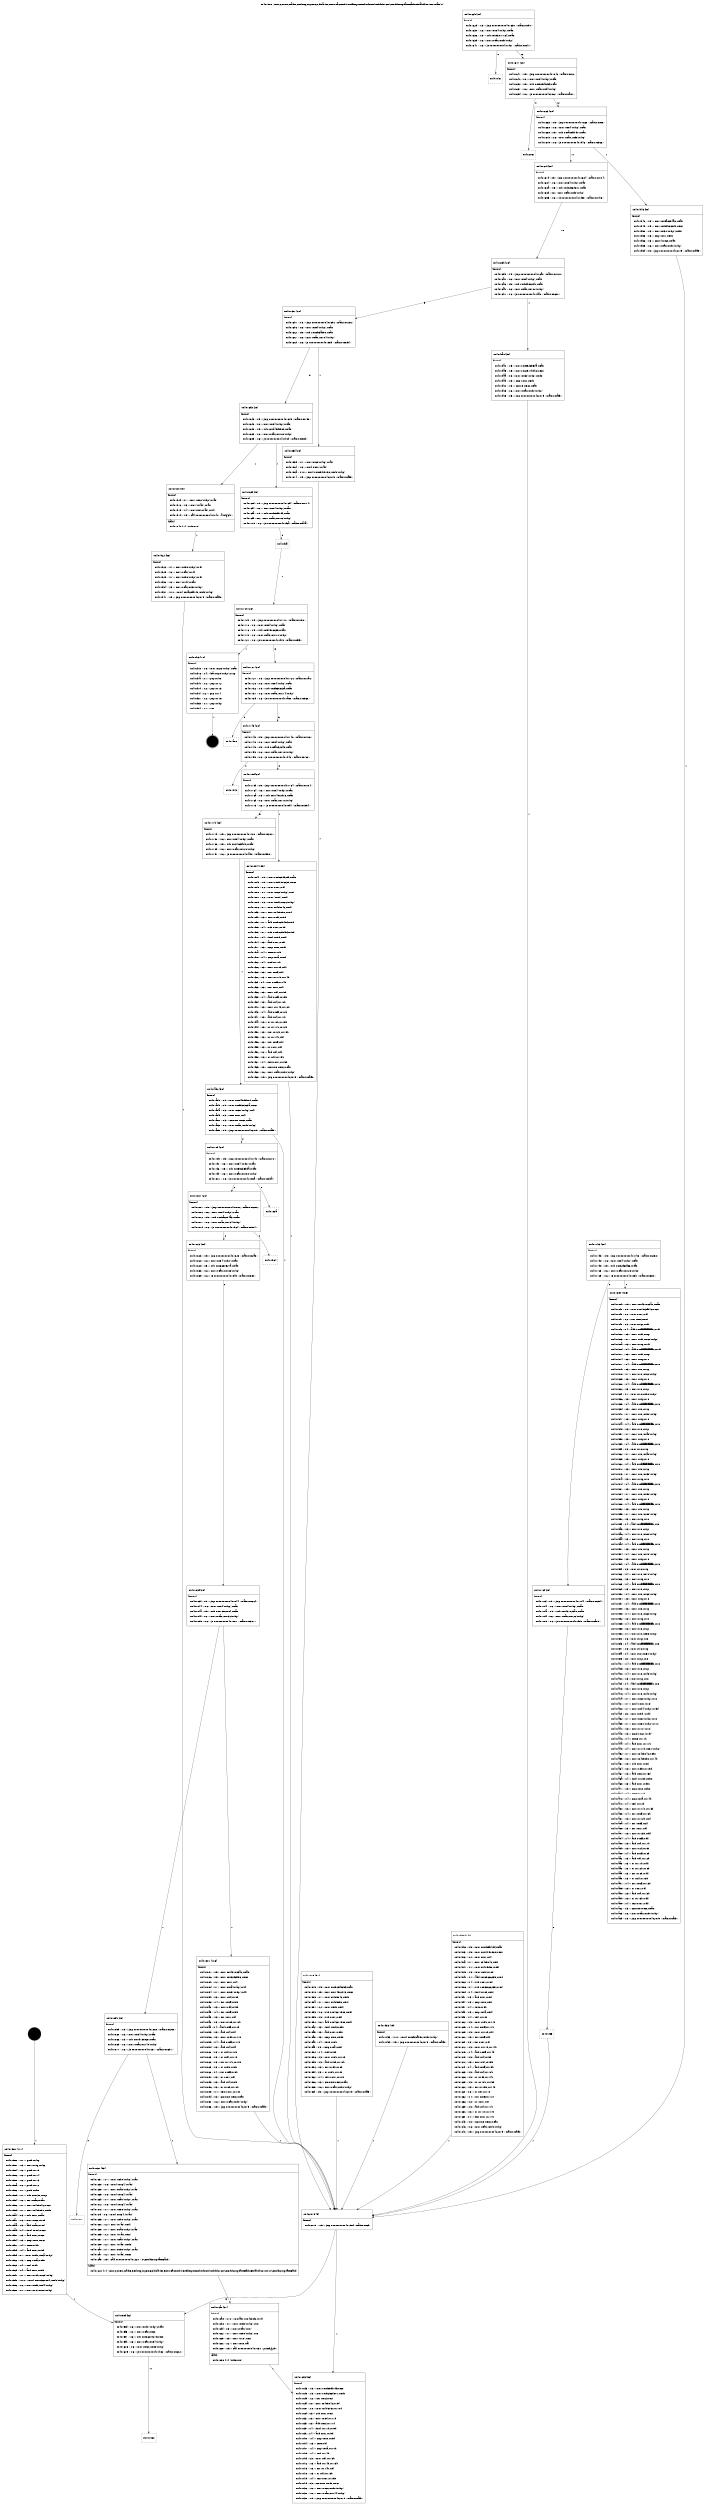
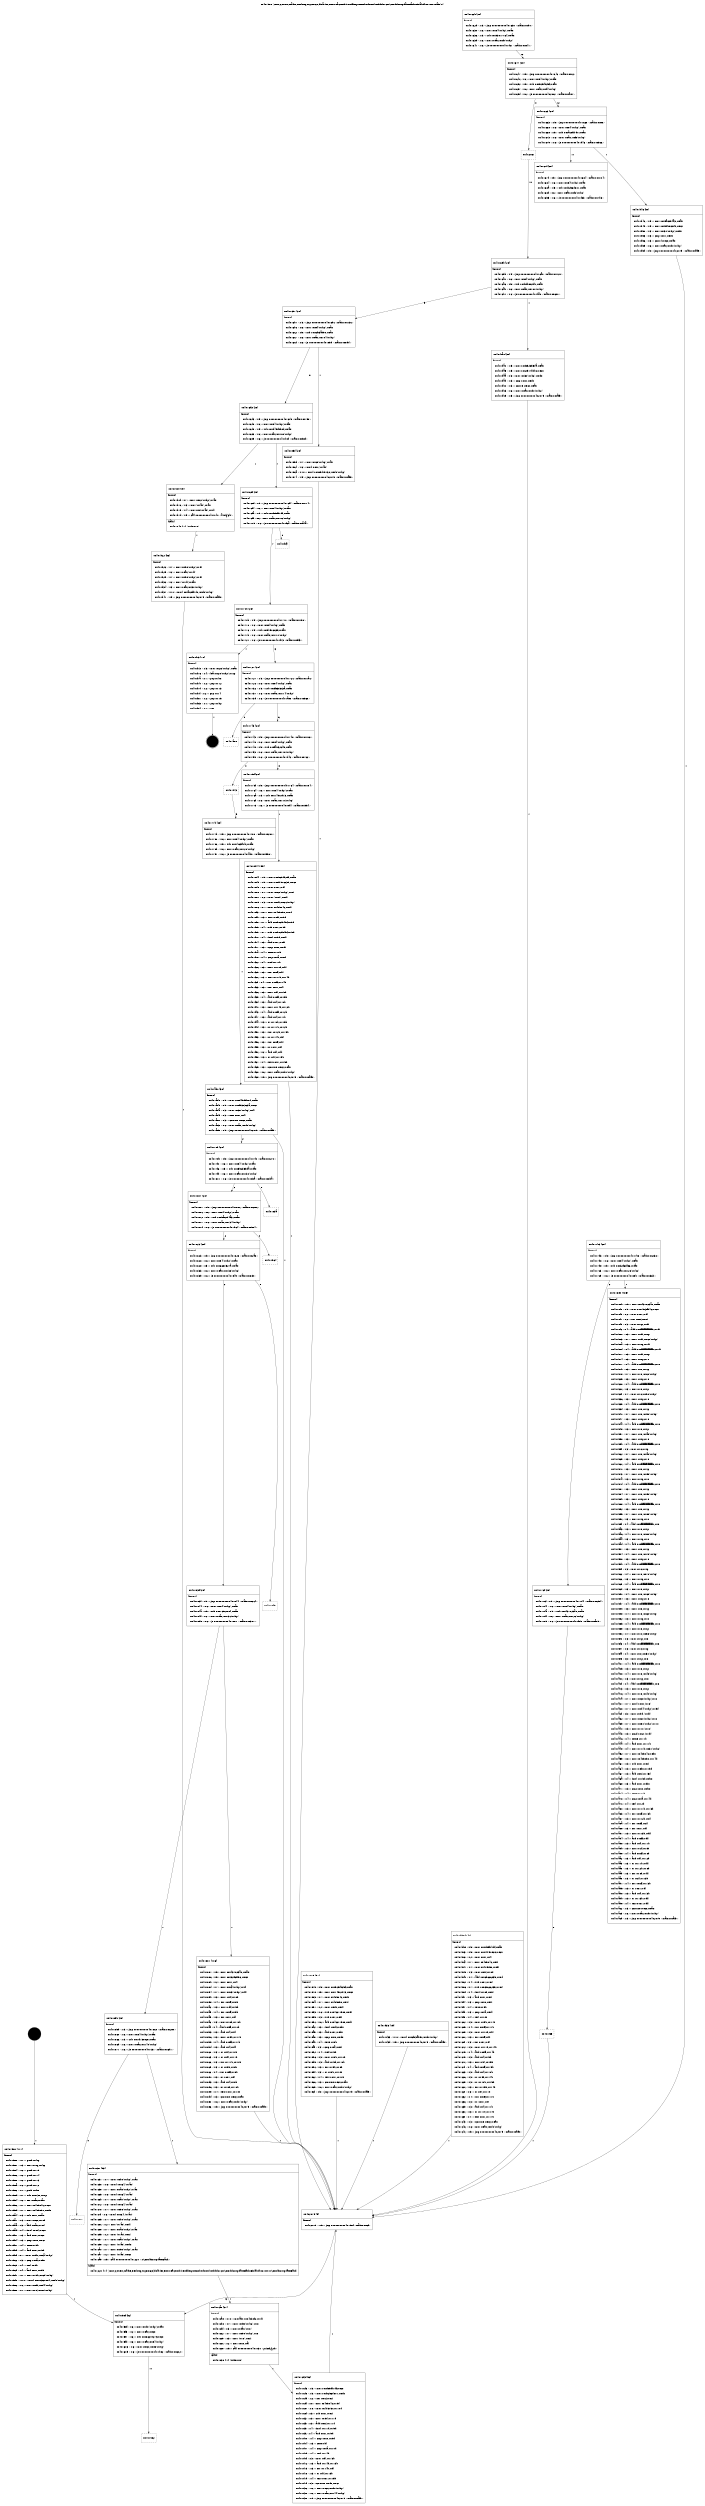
node "0x401dc1": removed
edge "0x40167f [28]" -> "0x40169b [28]": now "0x402061" -> "0x40169b [28]"
edge "0x401fca" -> "0x40170b [28]": now "0x4016ef [28]" -> "0x40170b [28]"
edge "0x40175f [28]" -> "0x40177b [28]": now "0x401d42" -> "0x40177b [28]"
node "0x401e49": added
edge "0x402079 [5]" -> "0x401cd3 [96]": reversed
